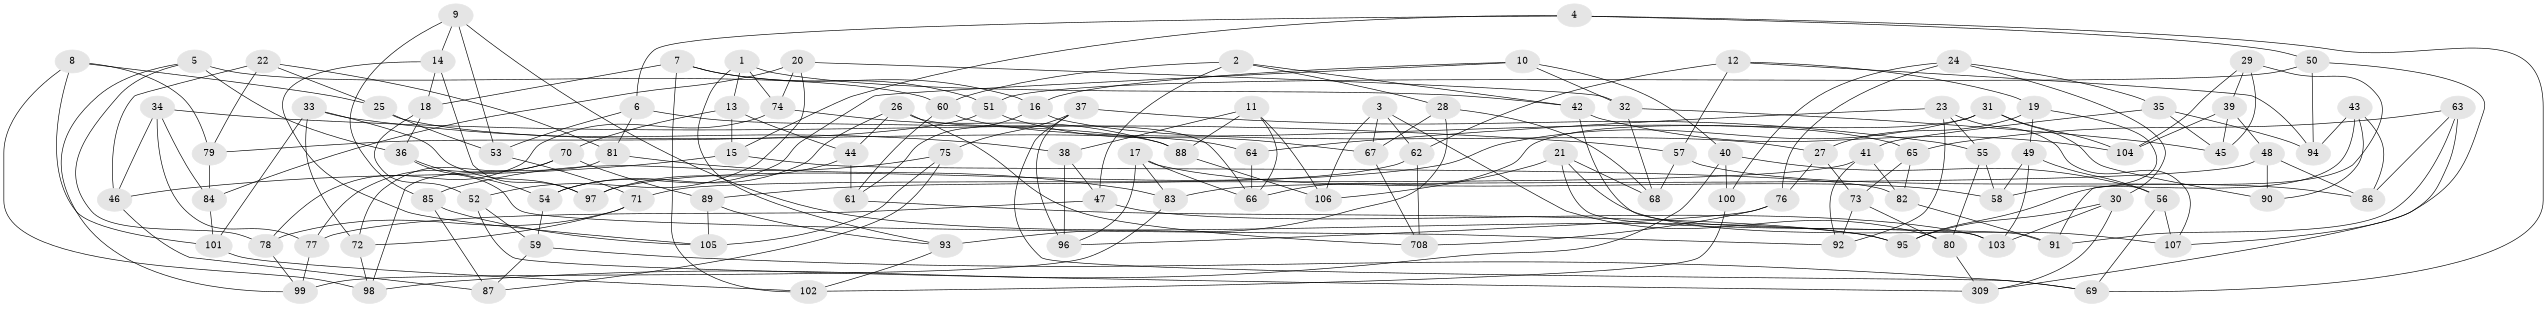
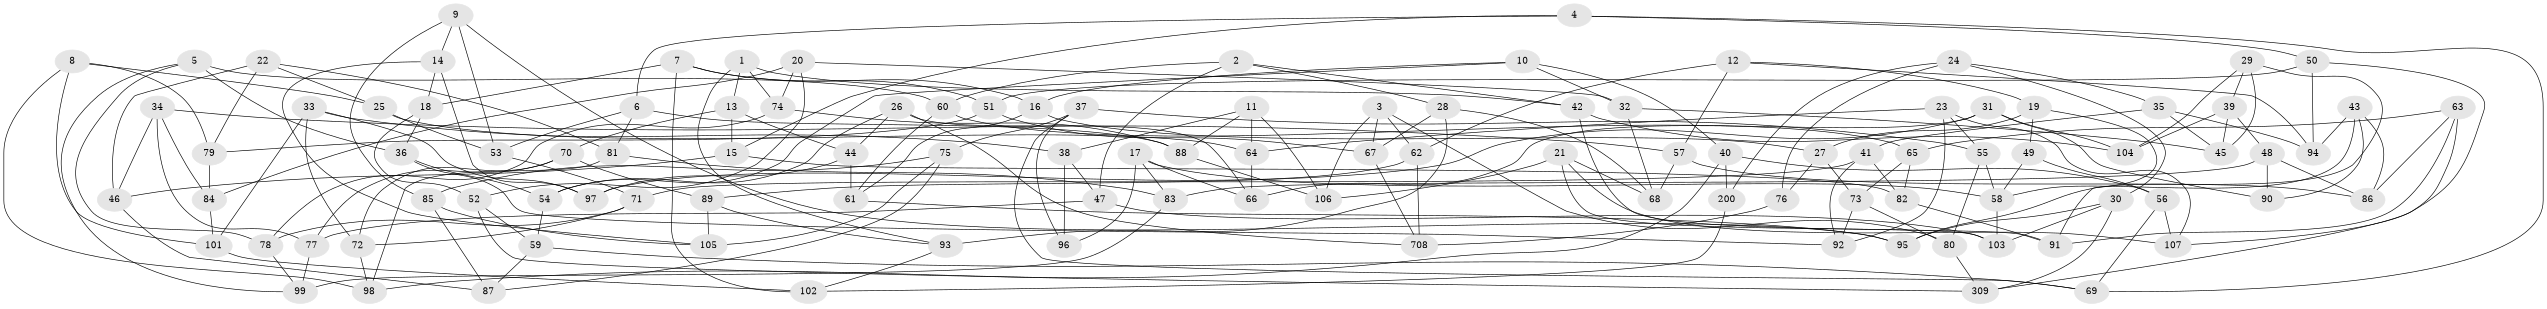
edge "11" -- "66": now "11" -- "64"
node "100": label "100" -> "200"
edge "49" -- "103": now "58" -- "103"
edge "76" -- "96": removed
